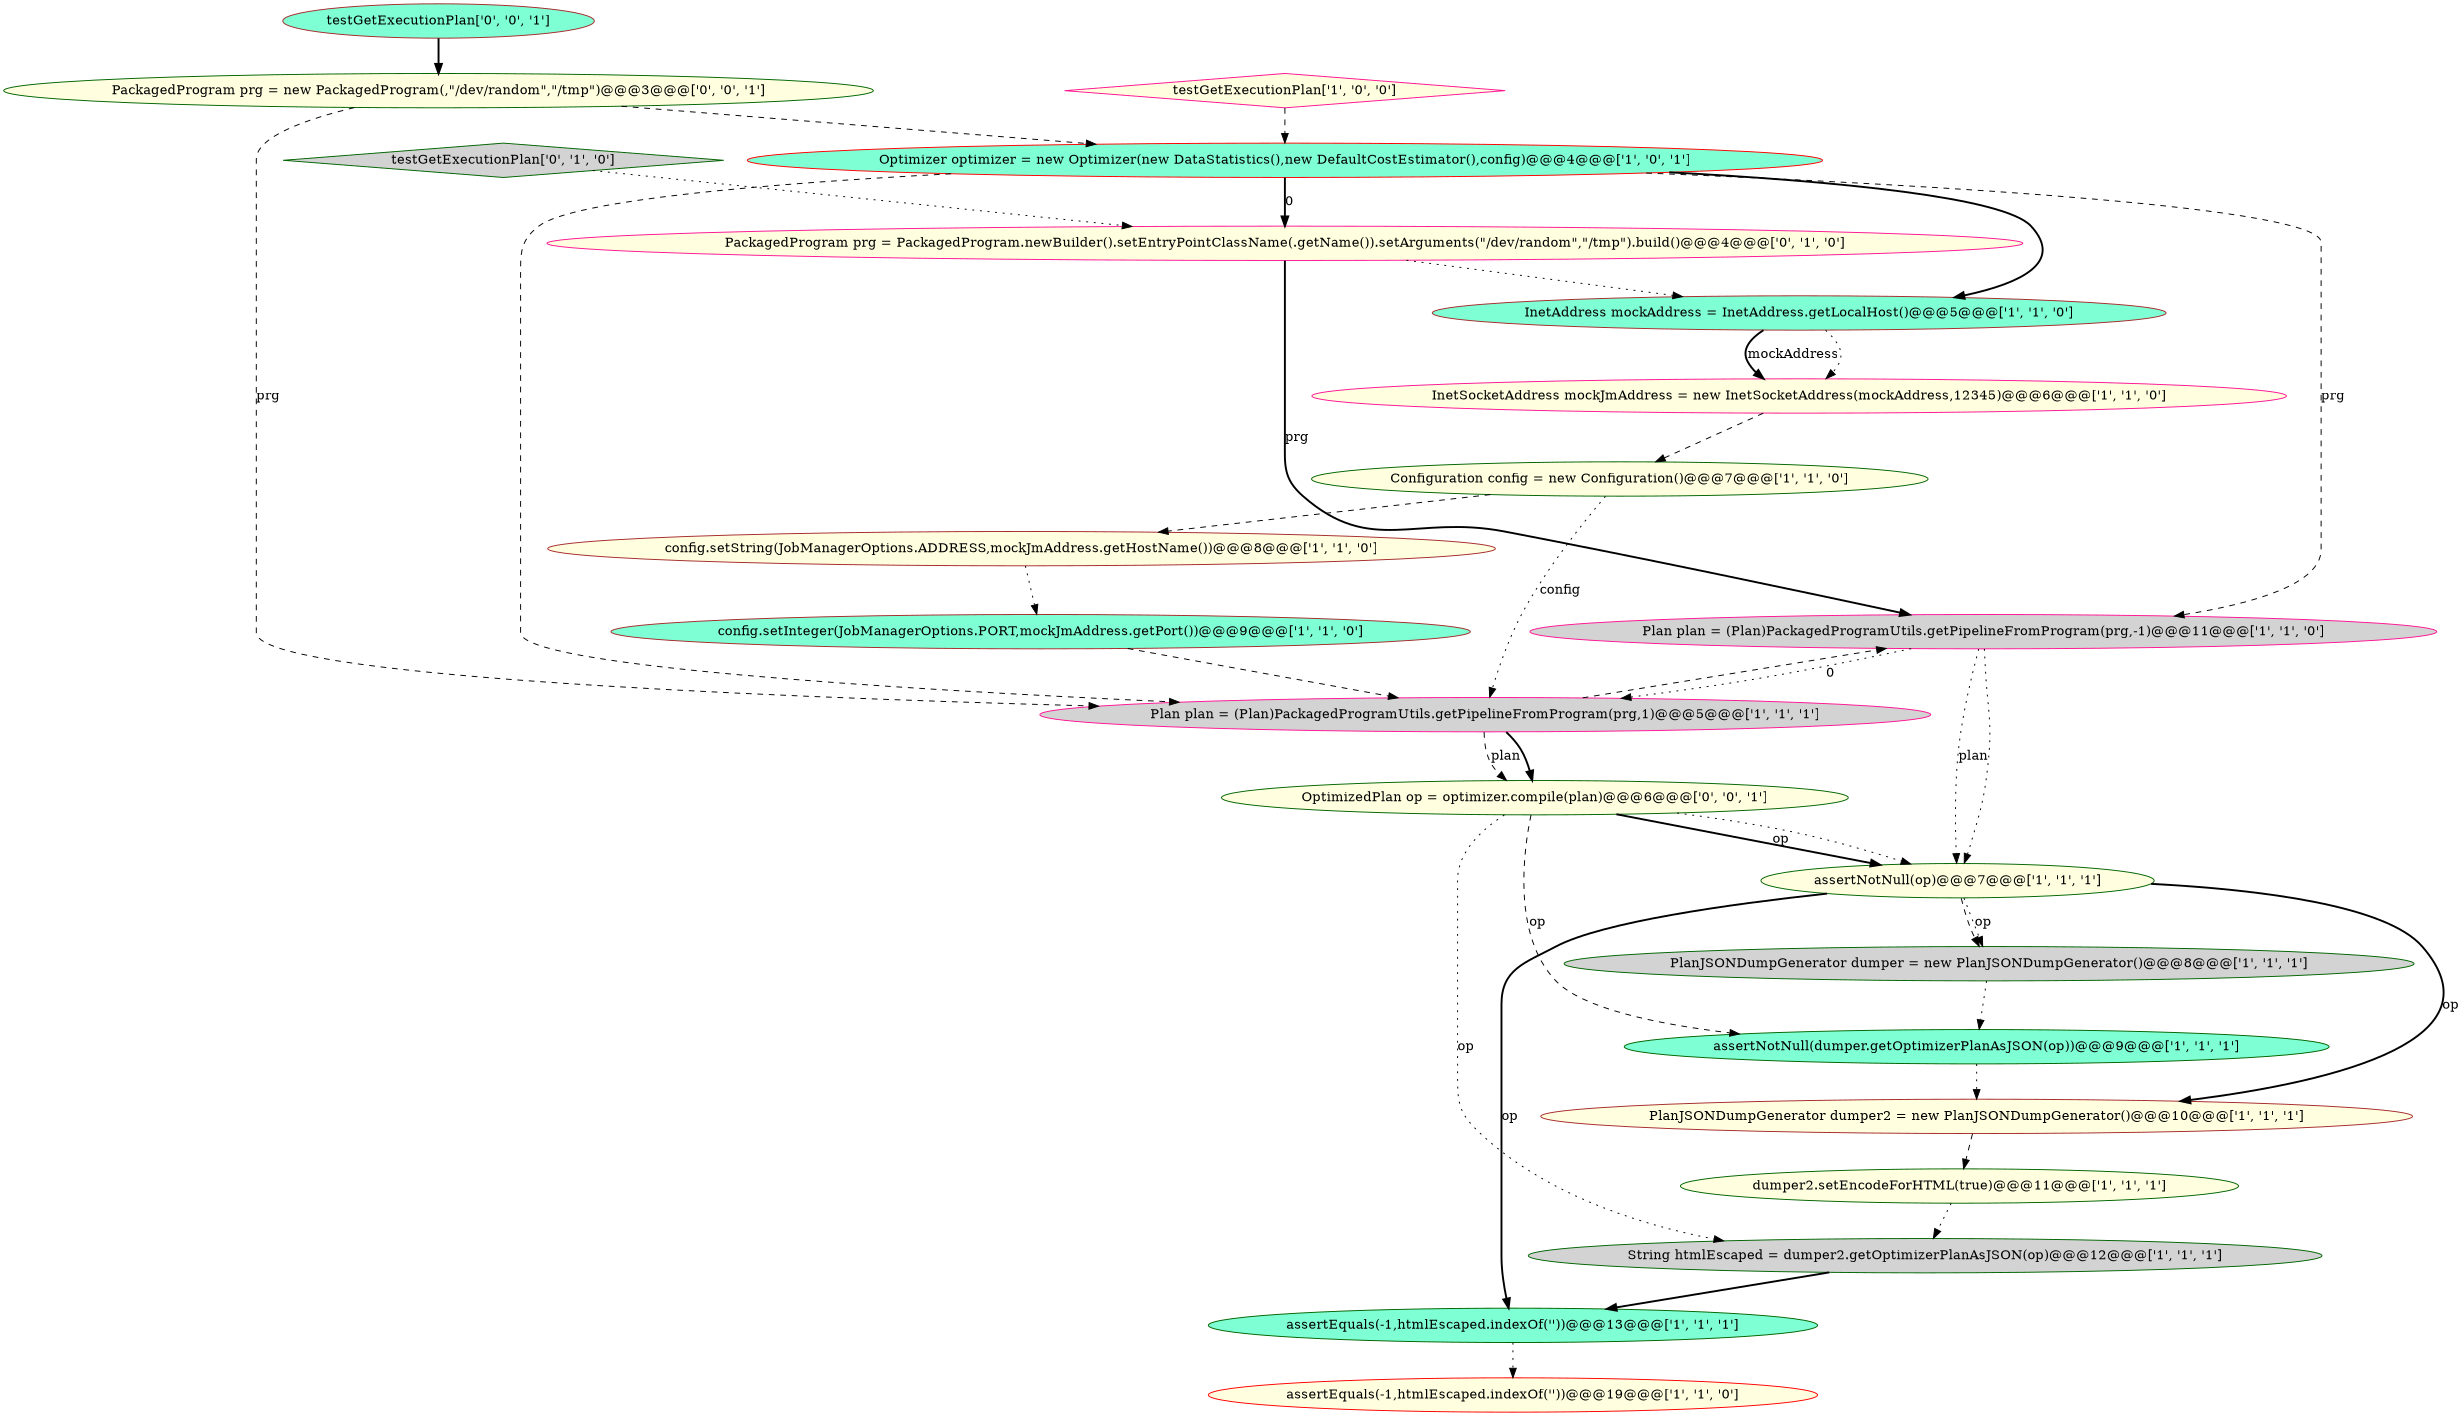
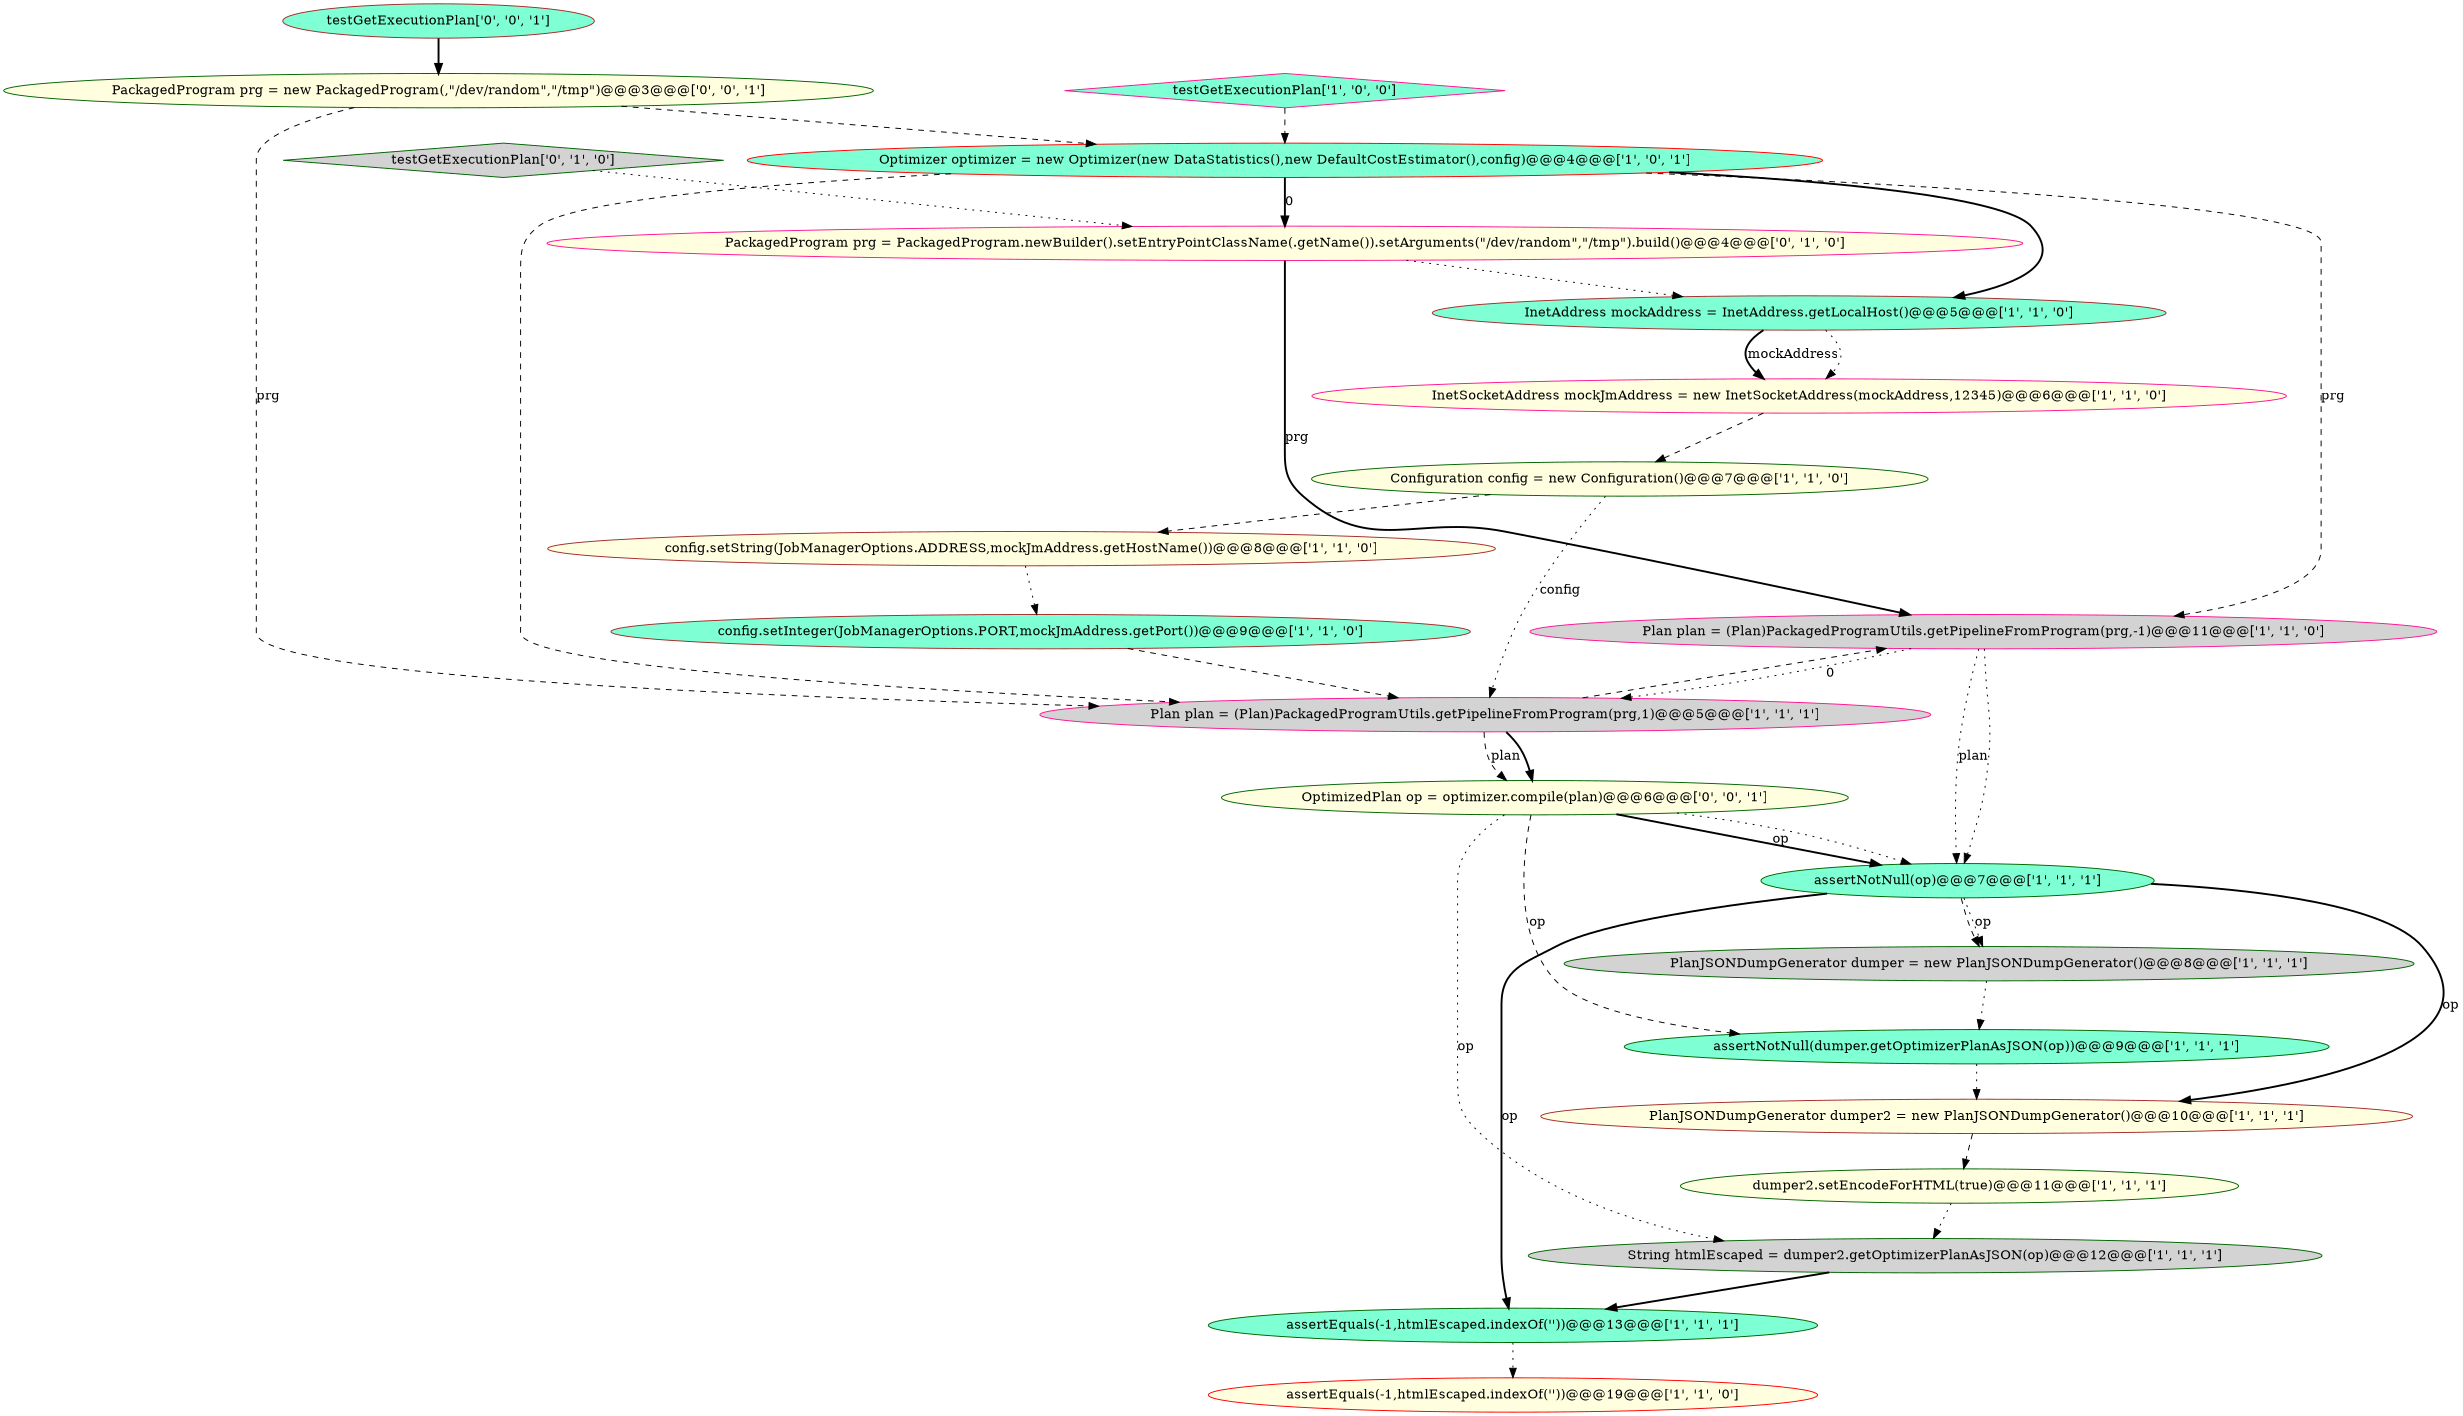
node "testGetExecutionPlan['1', '0', '0']": fillcolor lightyellow -> aquamarine
node "assertNotNull(op)@@@7@@@['1', '1', '1']": fillcolor lightyellow -> aquamarine
